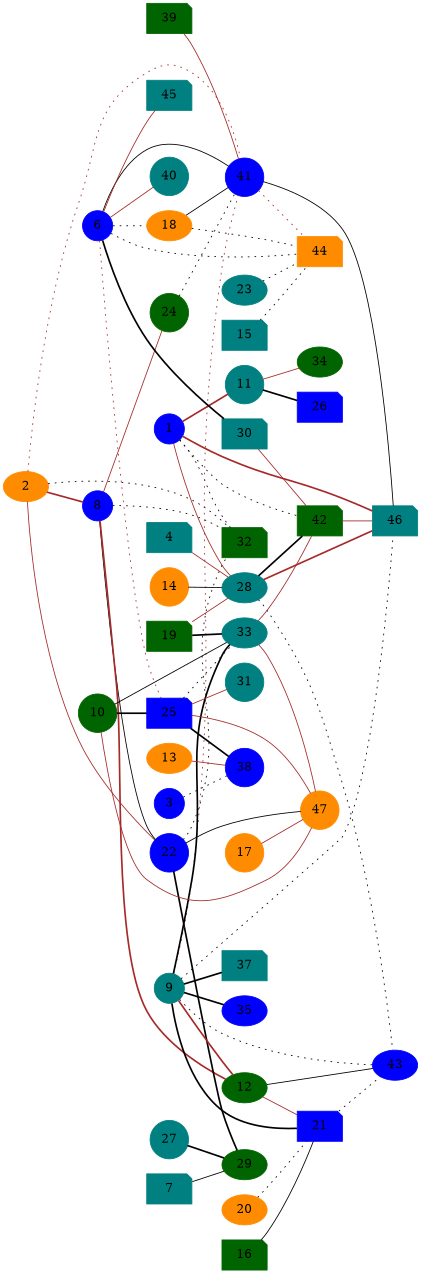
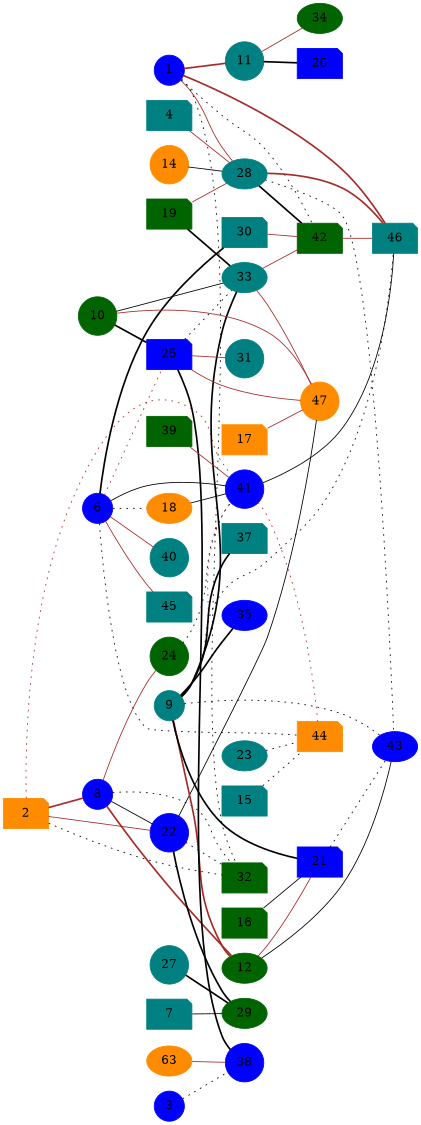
edge "18" -- "44": removed
node "2": shape ellipse -> note
node "13": label "13" -> "63"
node "17": shape circle -> note
node "20": removed
